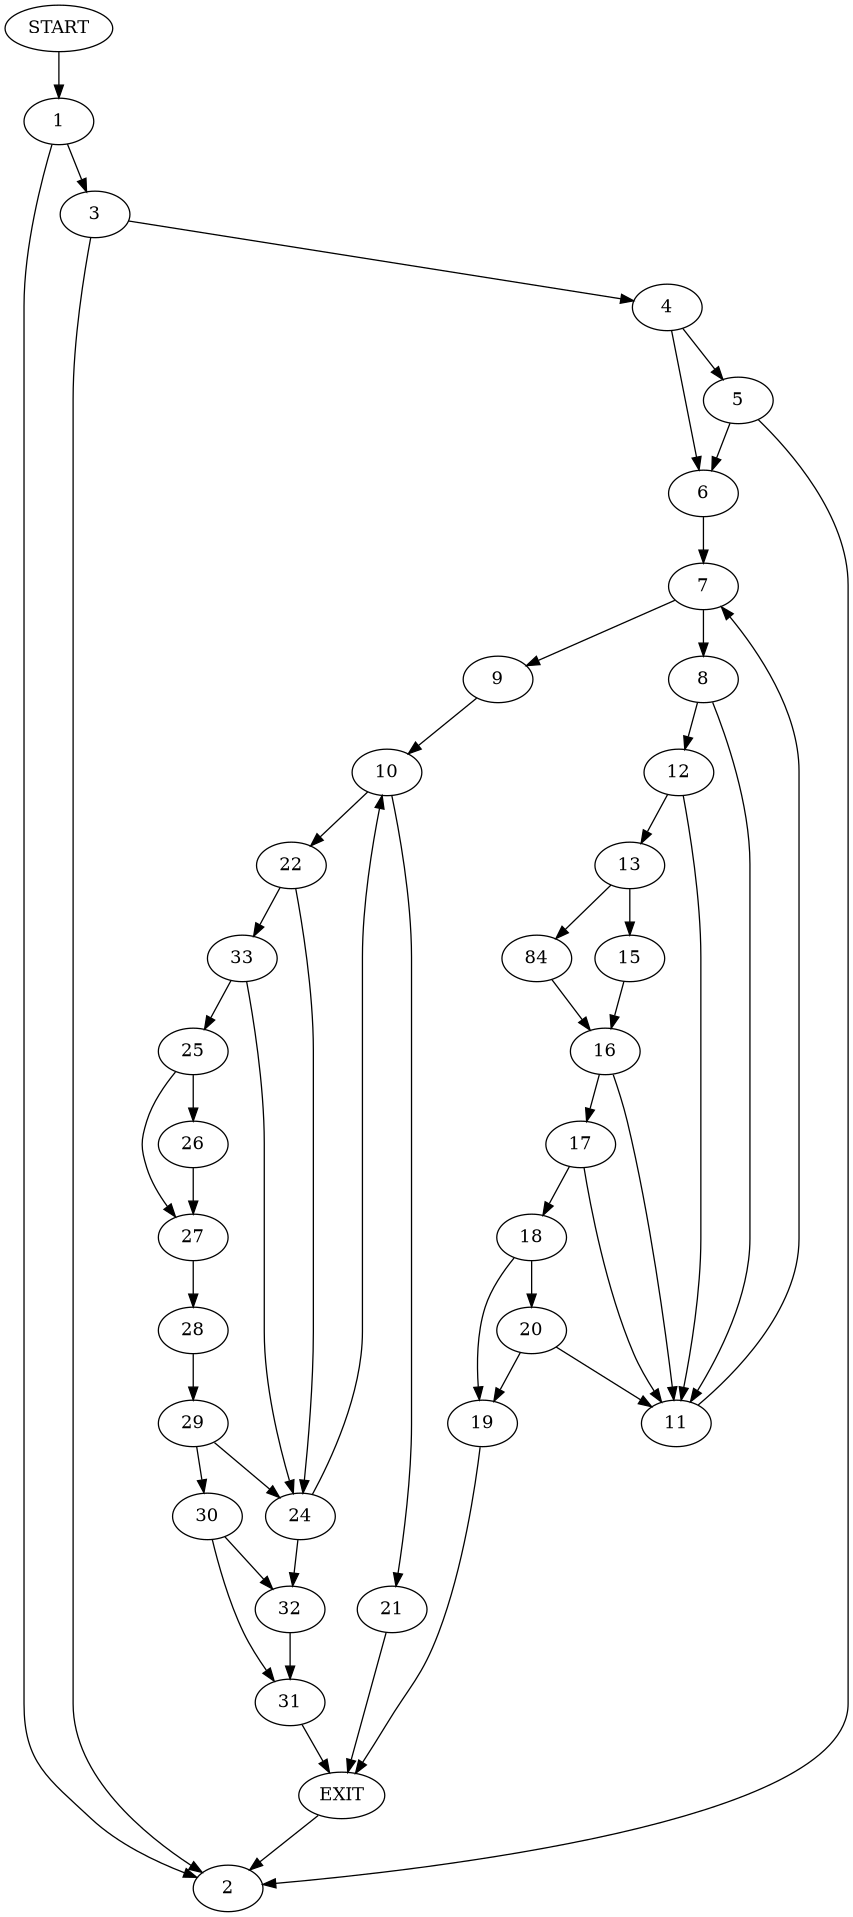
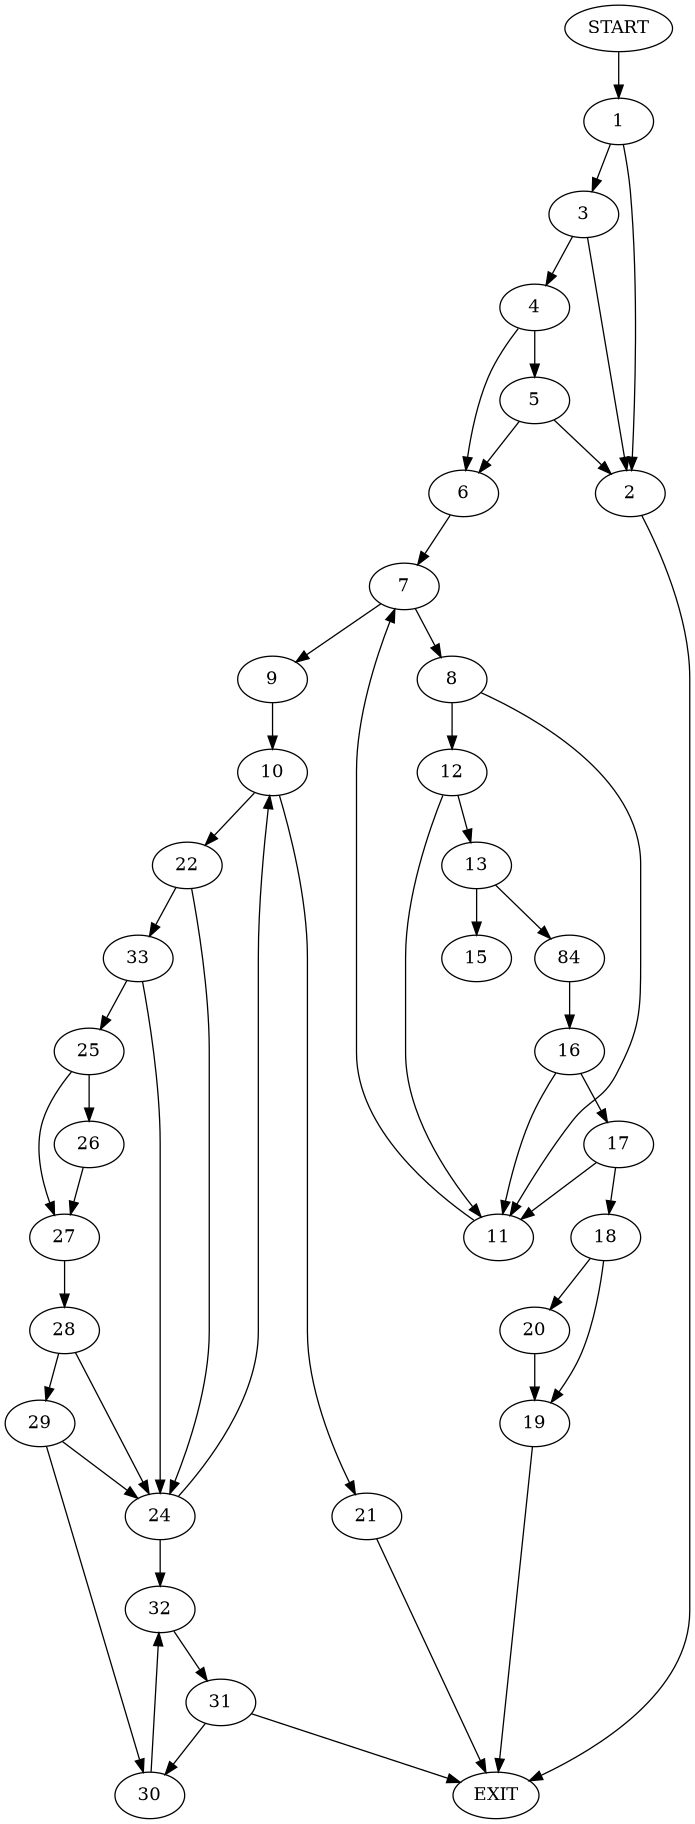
edge "15" -> "16": removed
edge "20" -> "11": removed
edge "28" -> "24": added
edge "30" -> "31": reversed
edge "EXIT" -> "2": reversed
